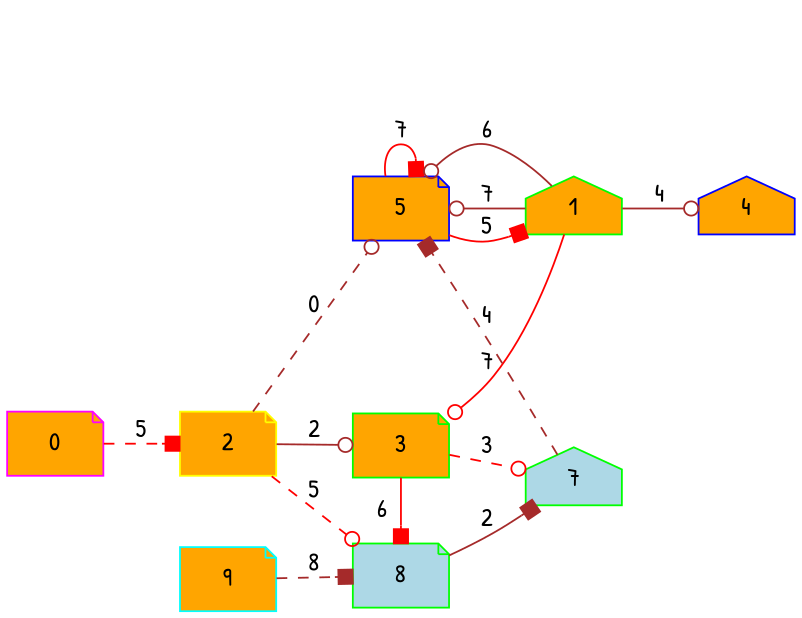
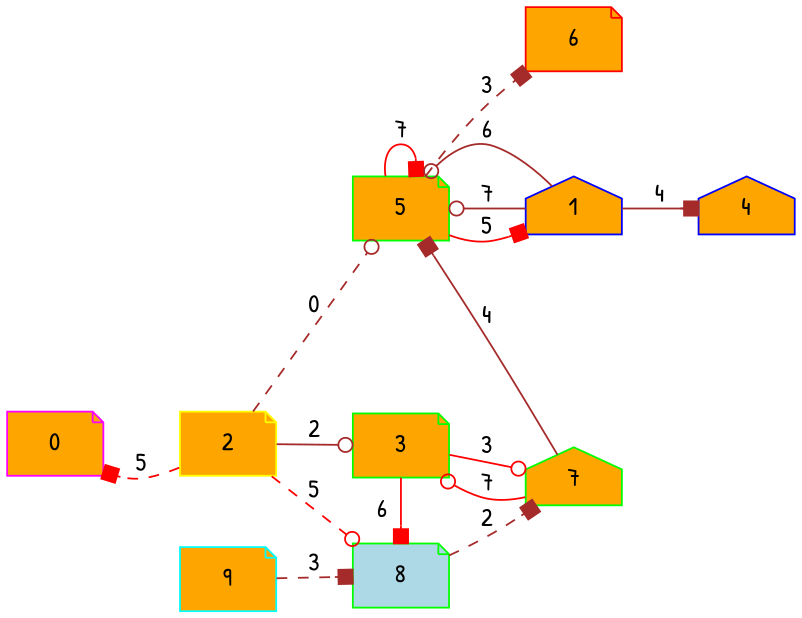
node "6": added
node "5": color blue -> green
node "1": color green -> blue
edge "1" -> "4": arrowhead odot -> box
edge "1" -> "3": now "7" -> "3"
edge "7" -> "5": style dashed -> solid
edge "0" -> "2": reversed
edge "3" -> "7": style dashed -> solid
node "7": fillcolor lightblue -> orange
edge "8" -> "7": style solid -> dashed
edge "9" -> "8": label "8" -> "3"
